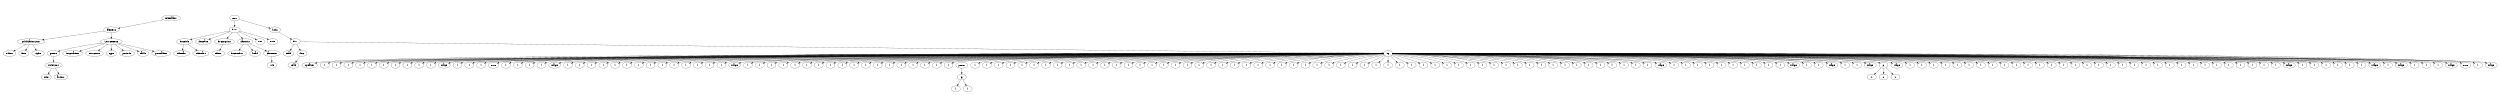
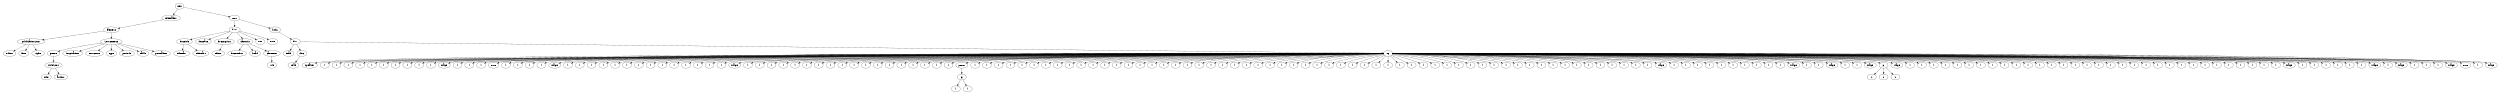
node "TEI": added
edge "sp" -> "poem": added
